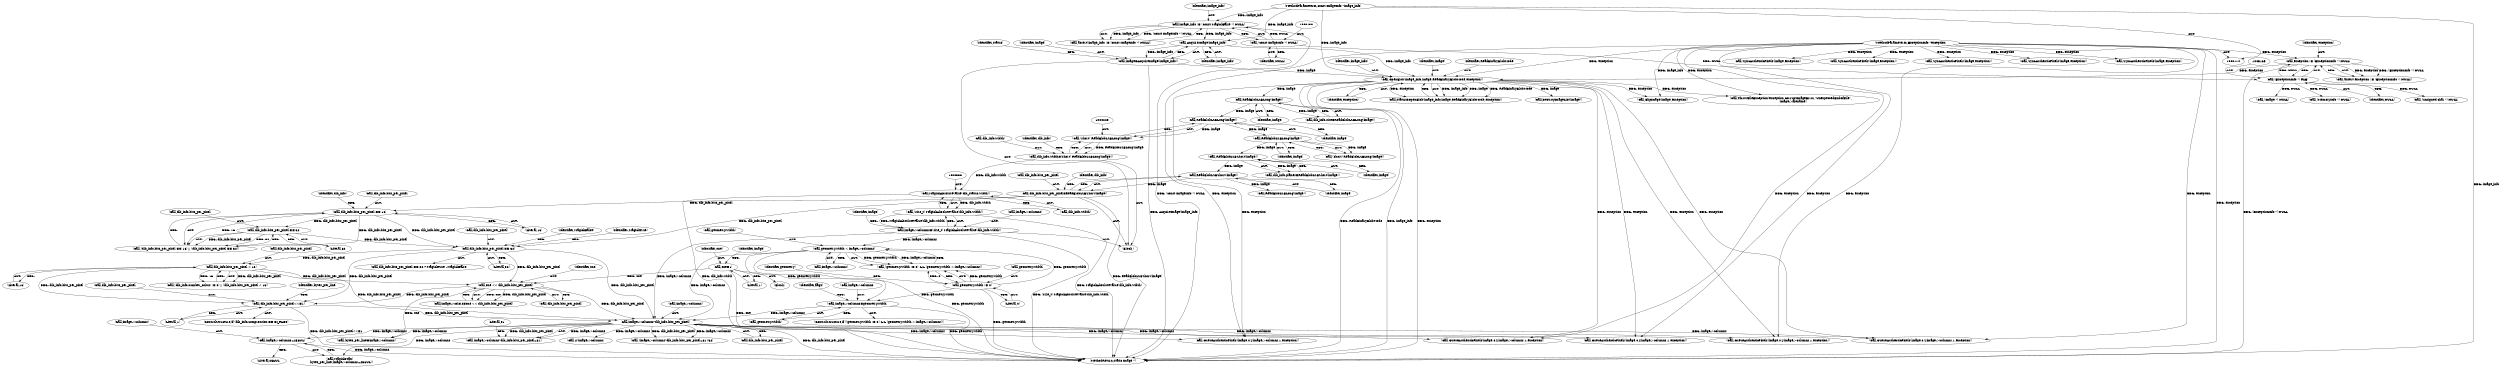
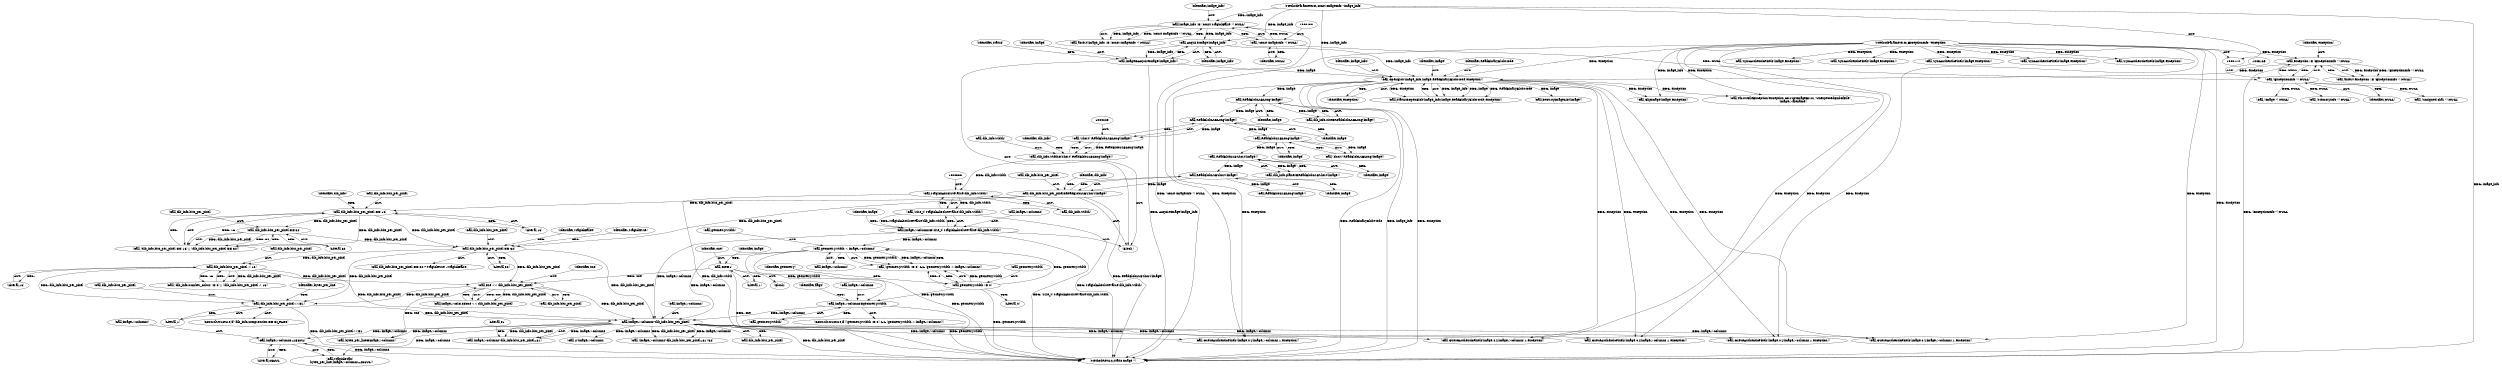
node "(Call,(ExceptionInfo *) RLE)": label "(Call,(ExceptionInfo *) RLE)" -> "(Call,(ExceptionInfo *) NULL)"
node "(Call,MagickAbsoluteValue(dib_status.width))": label "(Call,MagickAbsoluteValue(dib_status.width))" -> "(Call,MagickAbsoluteValue(dib_info.width))"
edge "(Literal,0)" -> "(Call,geometry.width != 0)": removed, label "AST:"
edge "(Literal,256UL)" -> "(Call,image->columns+256UL)": added, label "AST:"
